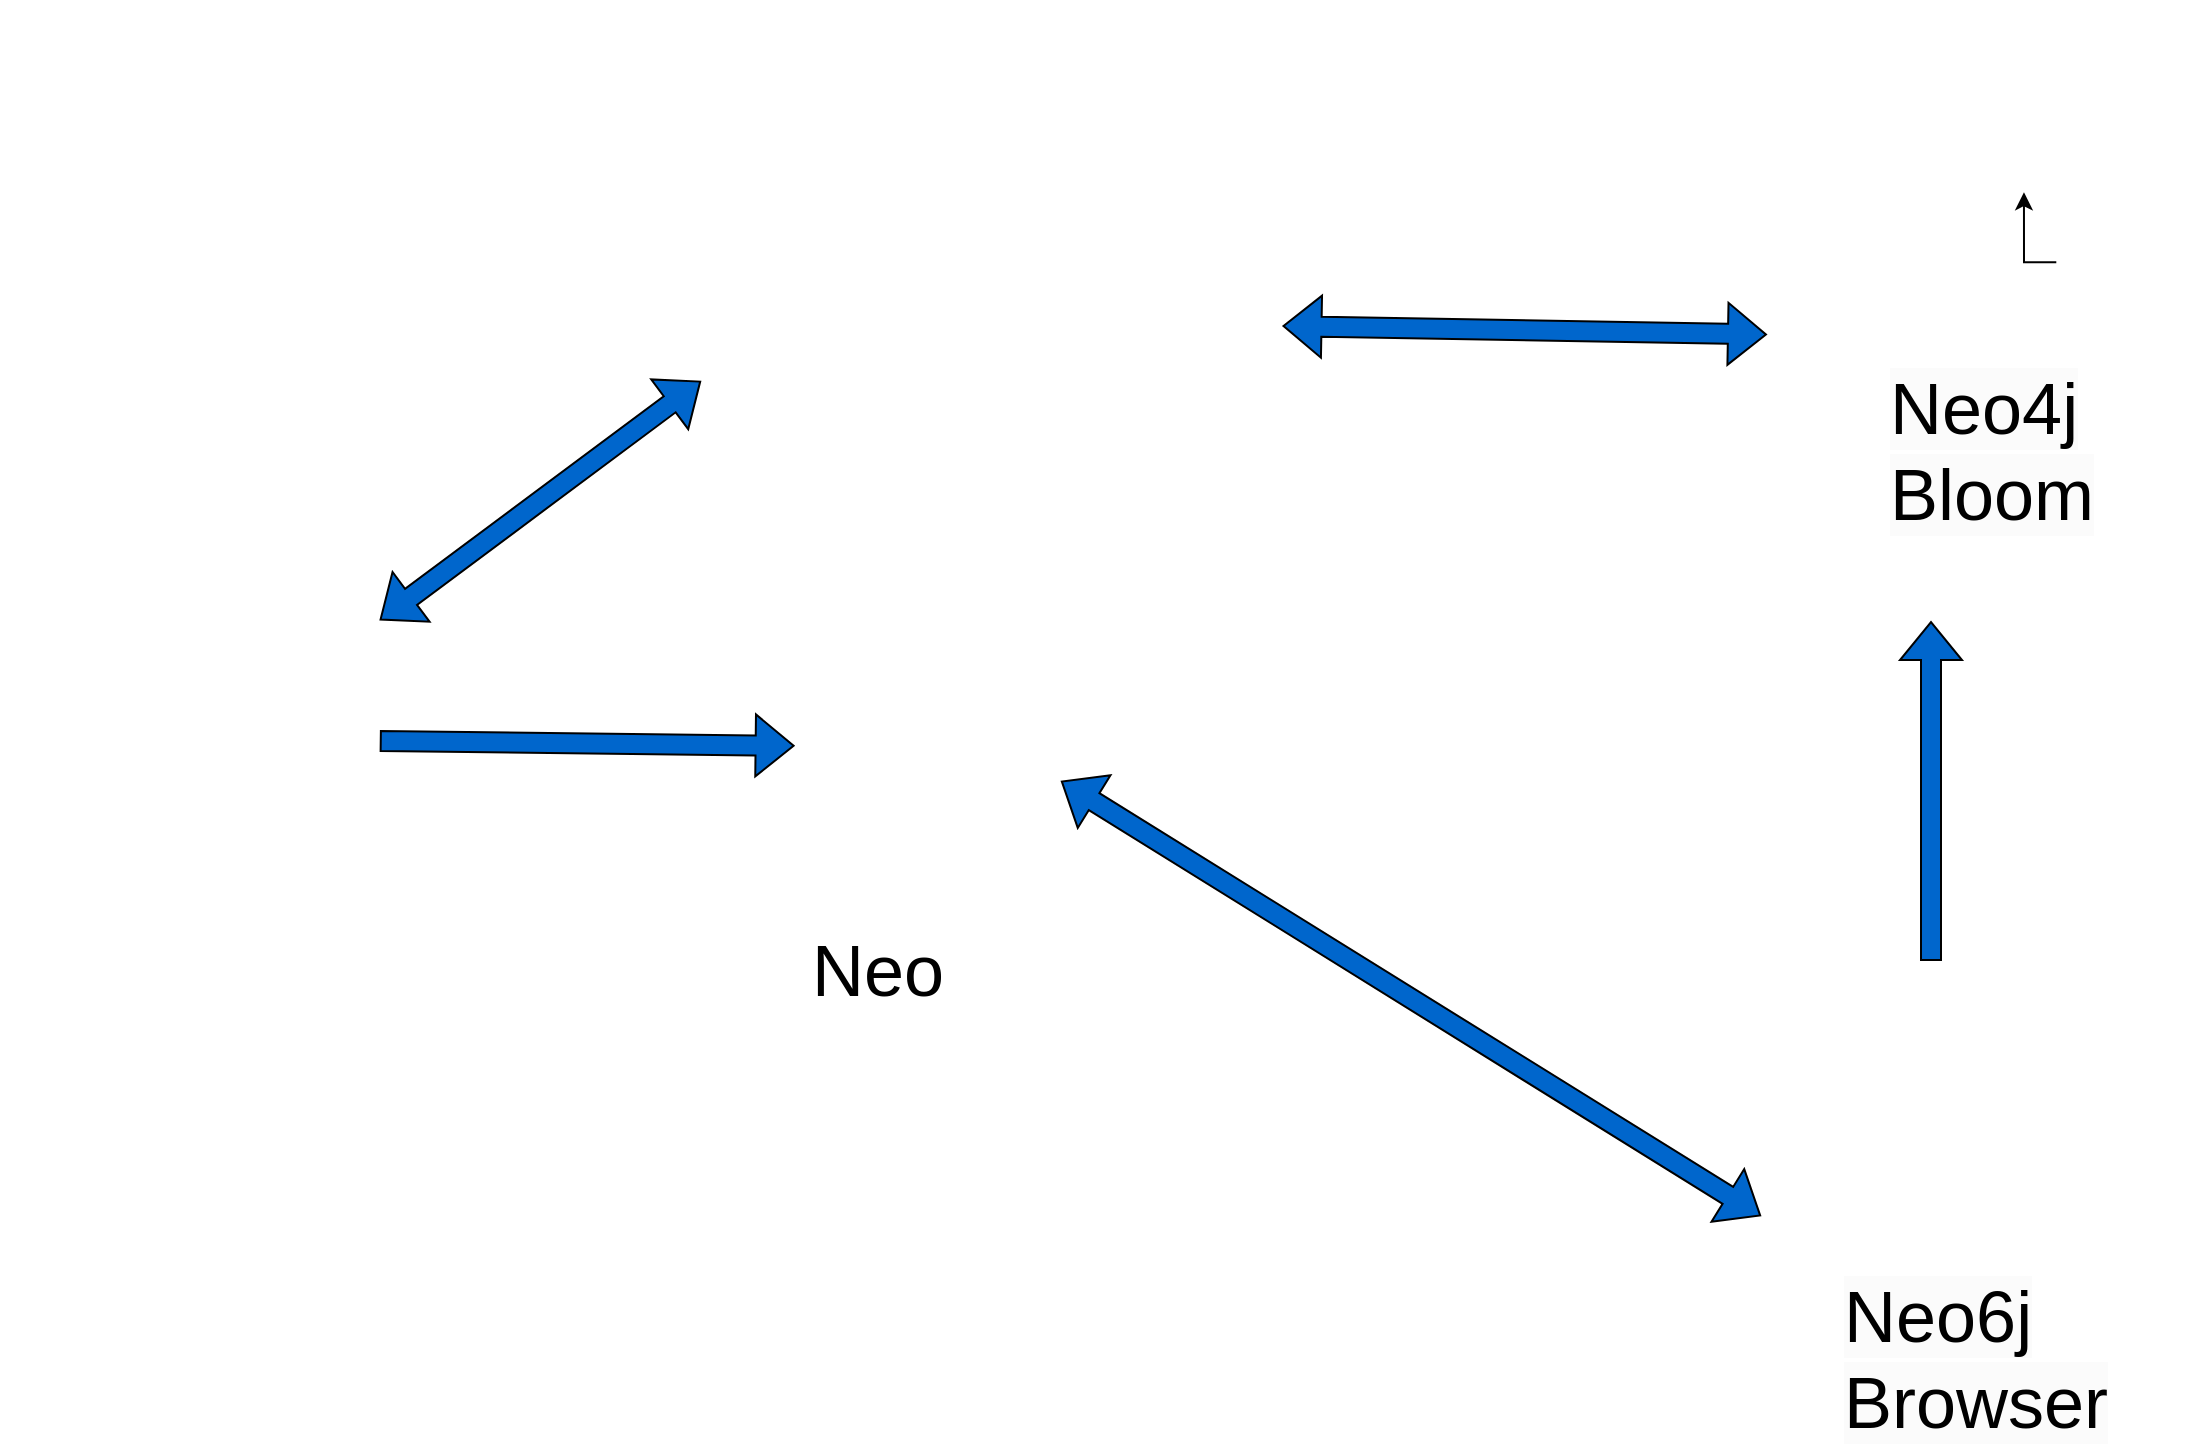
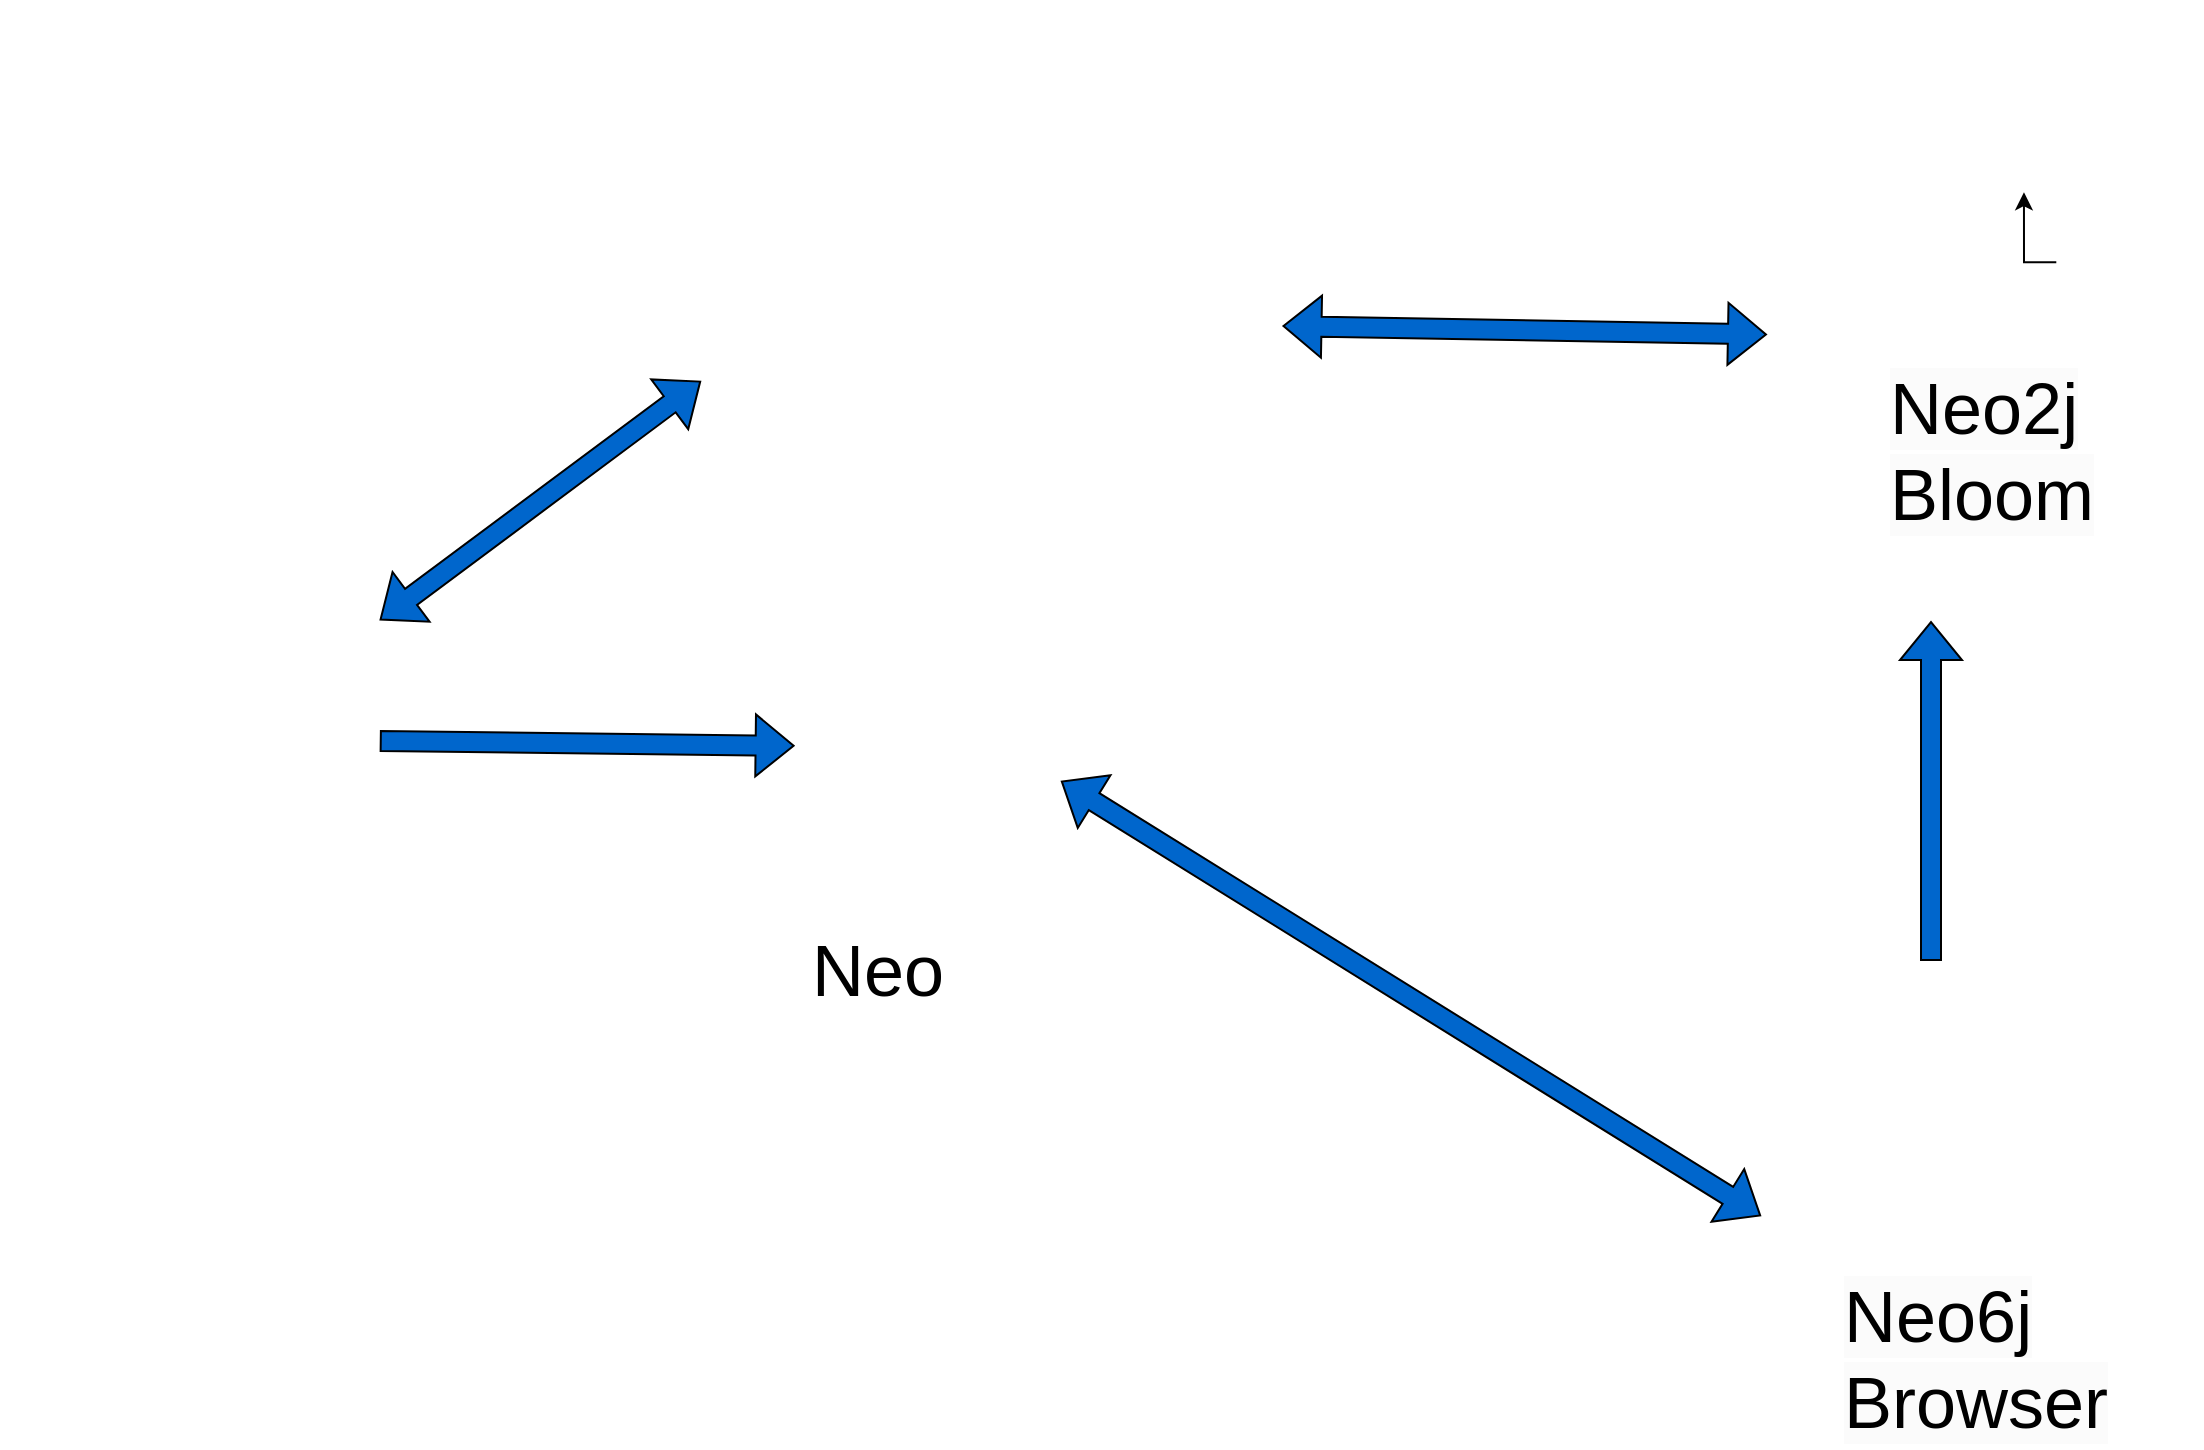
node "Neo4j Bloom": label "Neo4j Bloom" -> "Neo2j Bloom"
